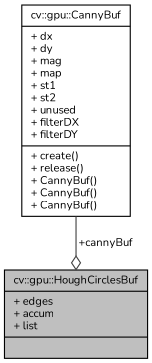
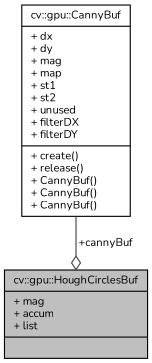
node "cv::gpu::HoughCirclesBuf": text "+ edges" -> "+ mag"
